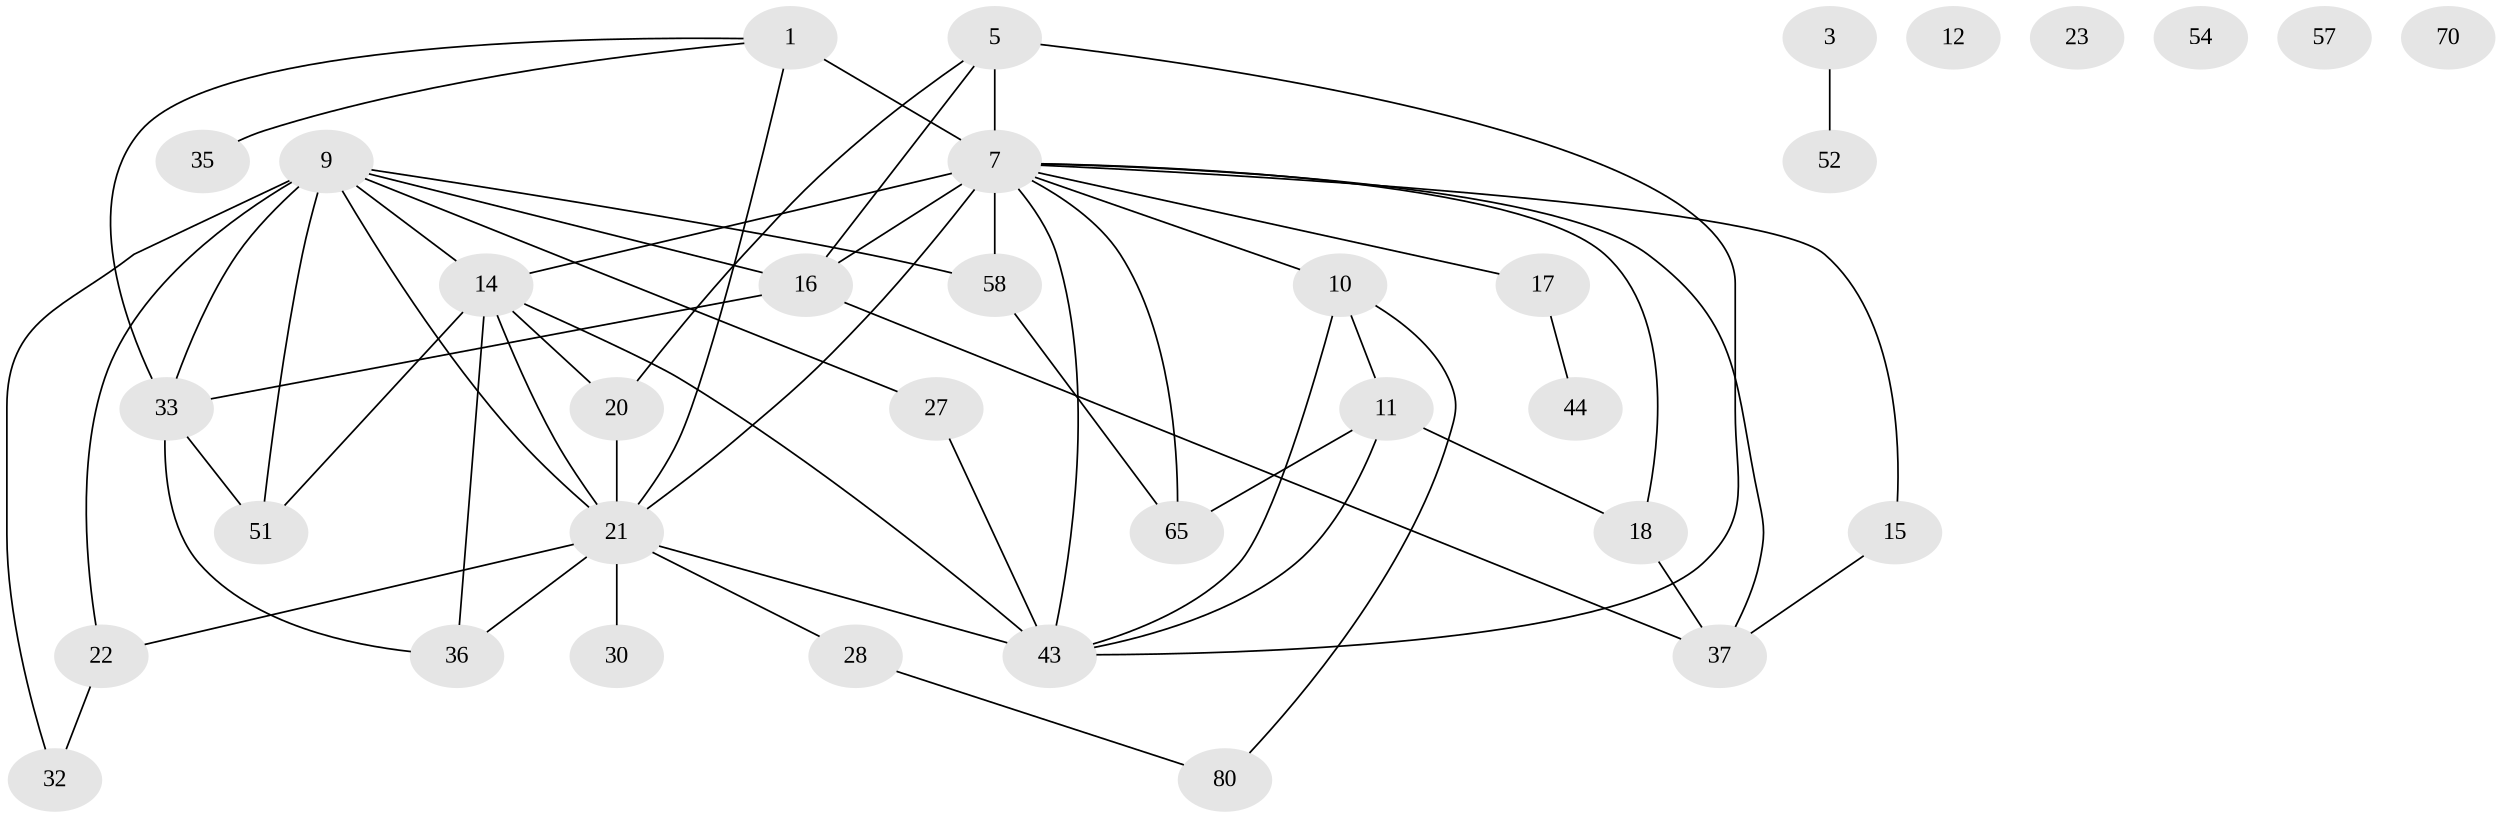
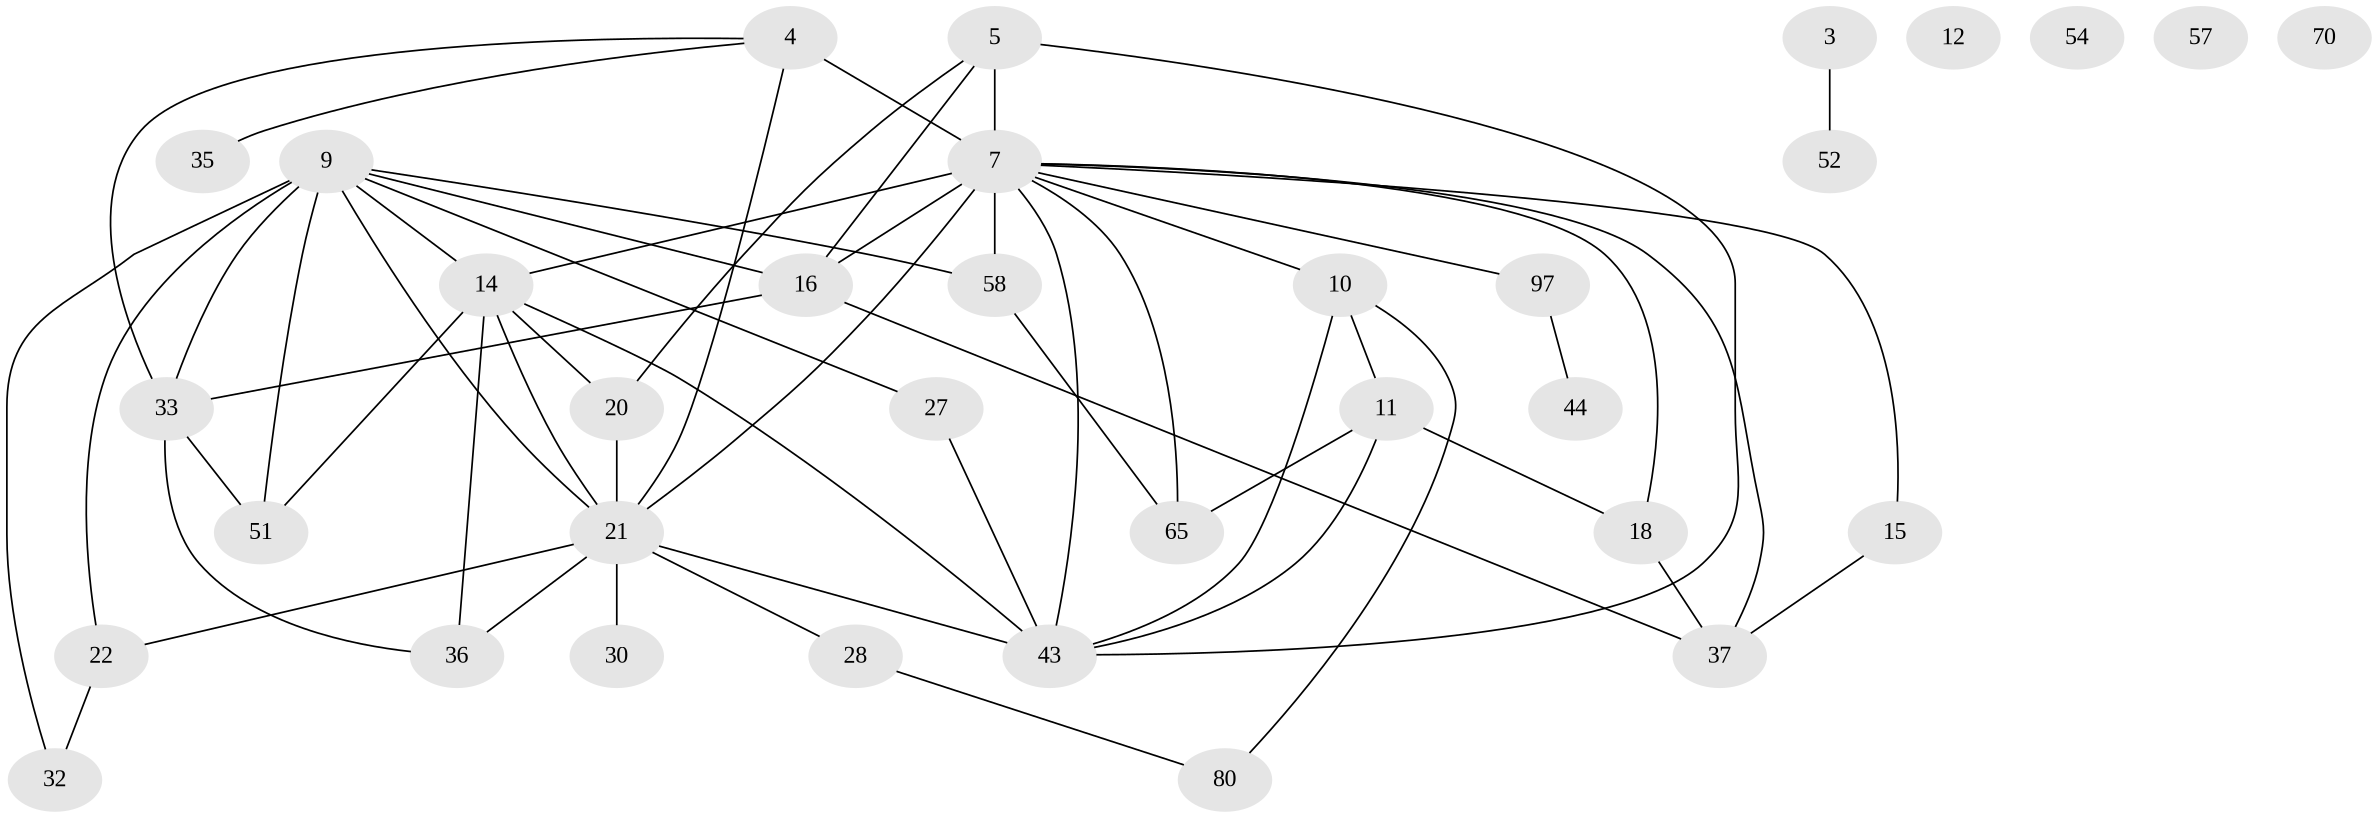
node "1": label "1" -> "4"
node "23": removed
node "17": label "17" -> "97"
